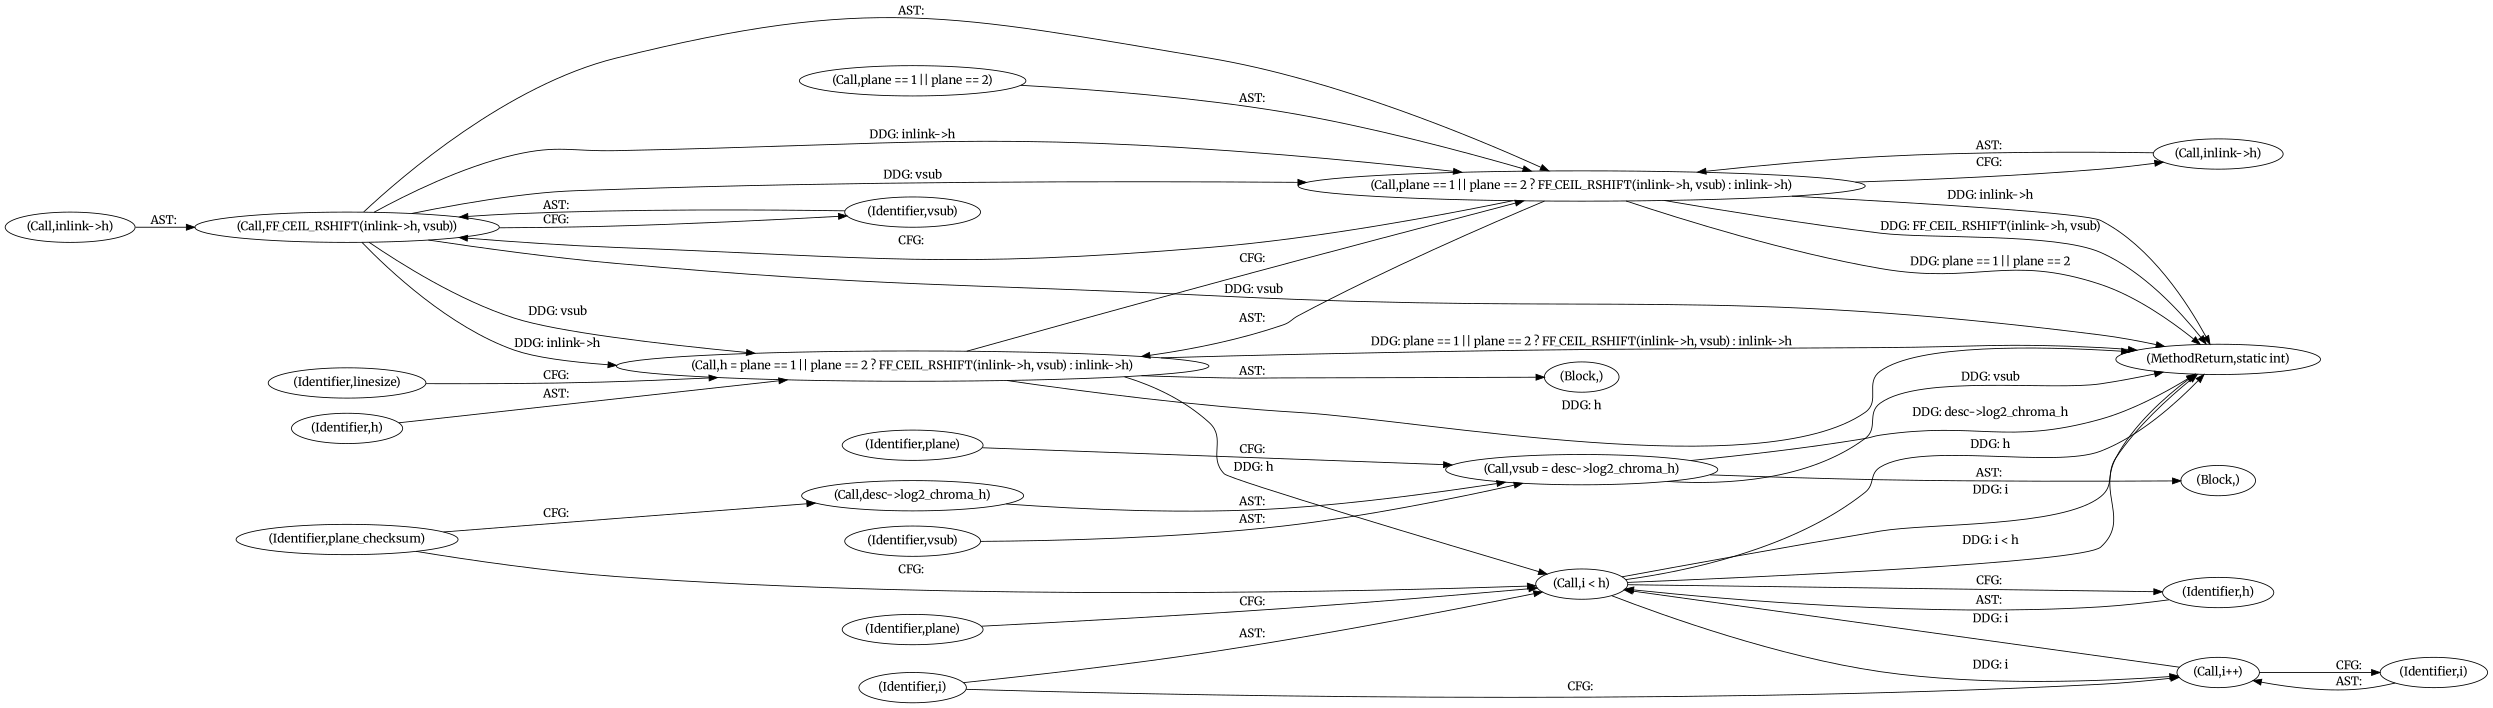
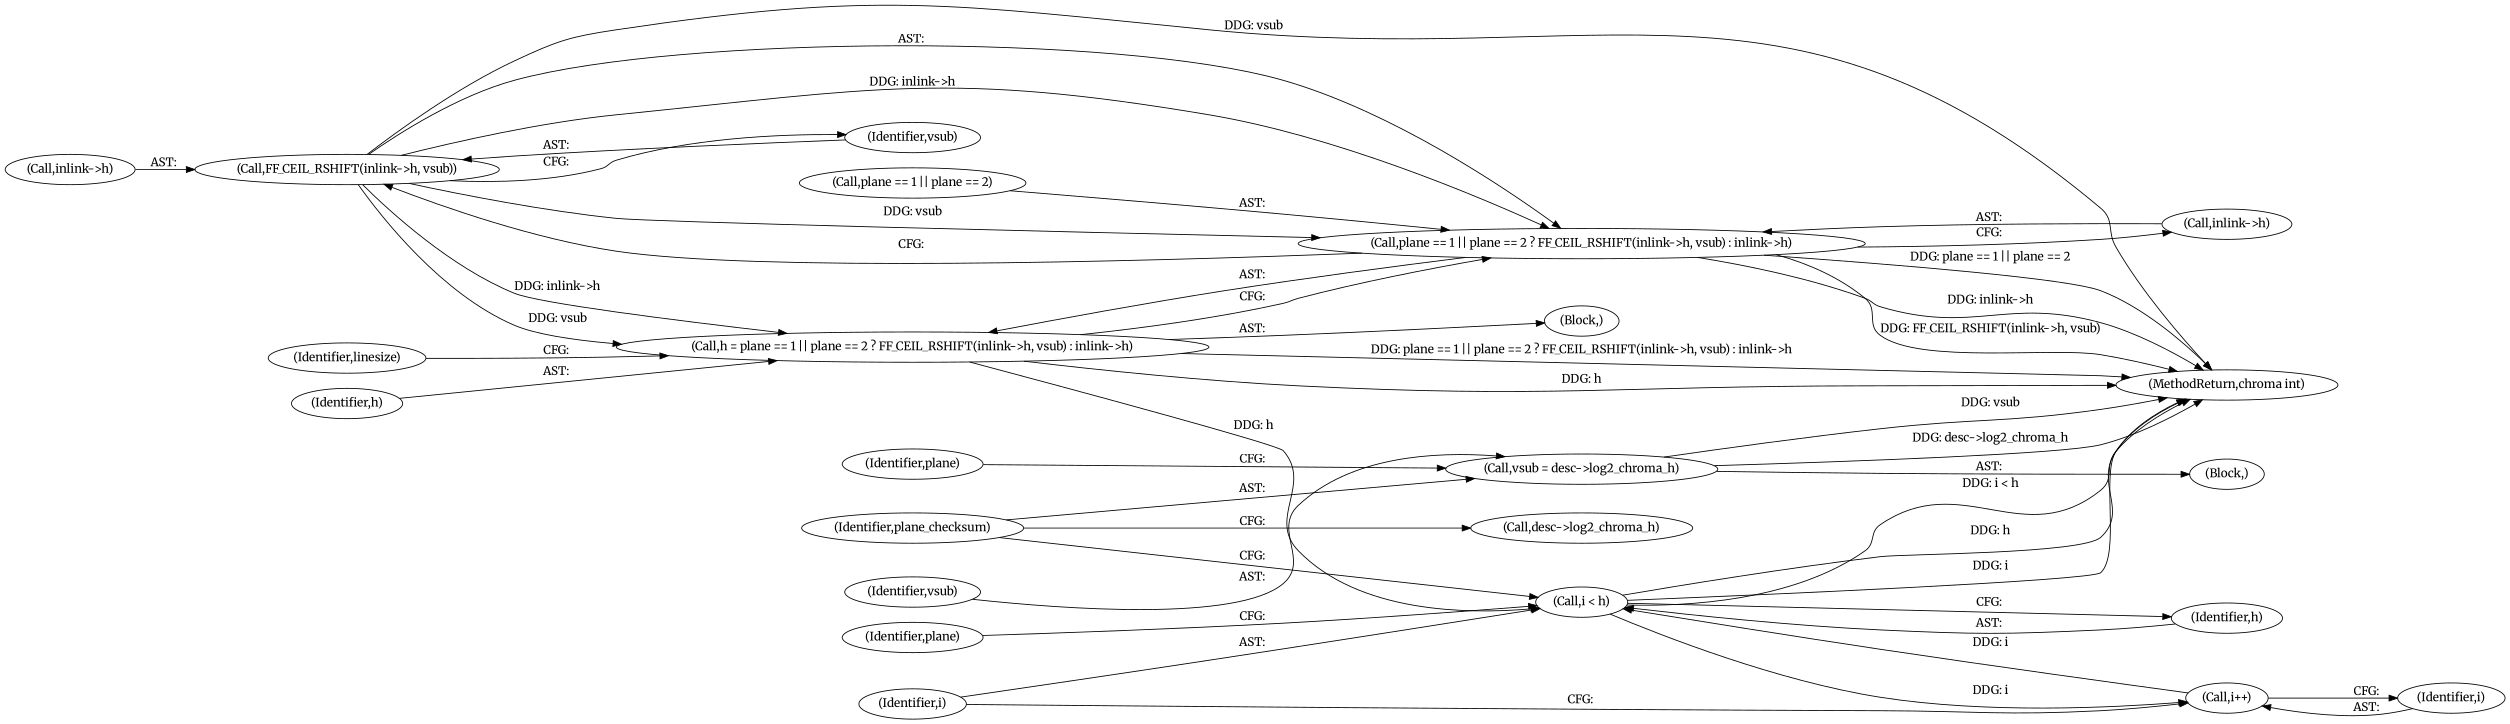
node "(MethodReturn,static int)": label "(MethodReturn,static int)" -> "(MethodReturn,chroma int)"
edge "(Call,desc->log2_chroma_h)" -> "(Call,vsub = desc->log2_chroma_h)": now "(Identifier,plane_checksum)" -> "(Call,vsub = desc->log2_chroma_h)"
